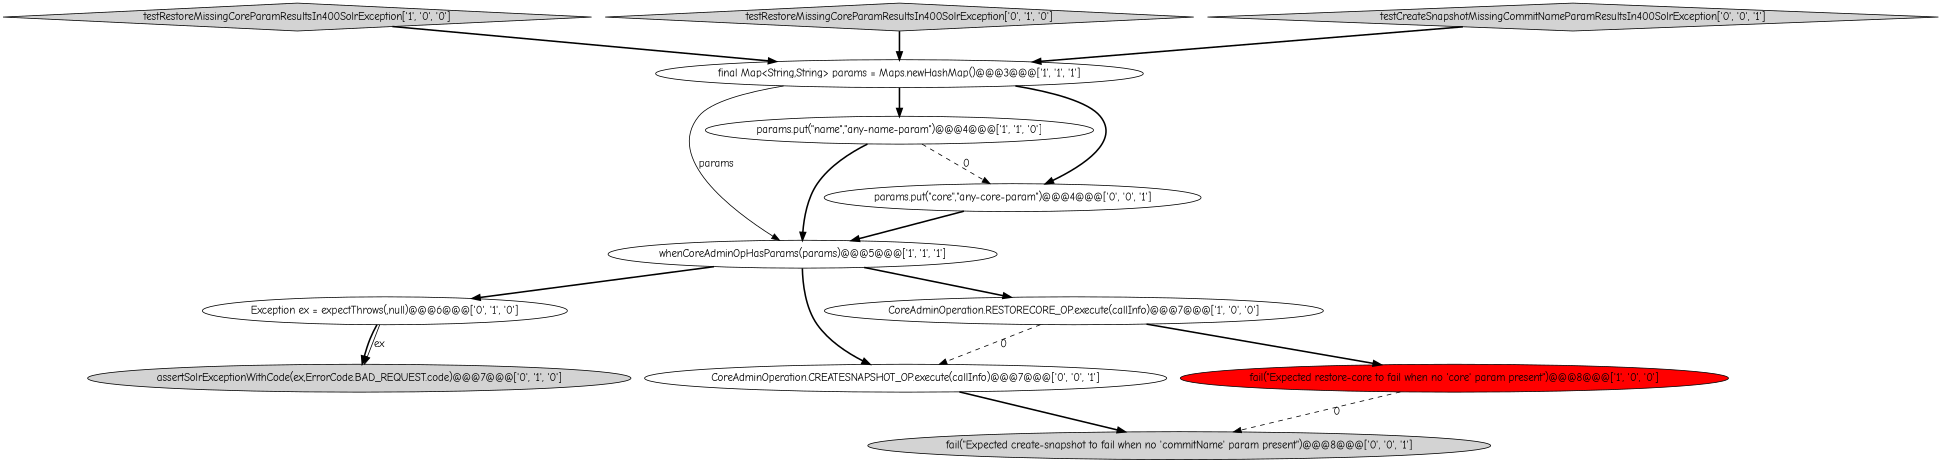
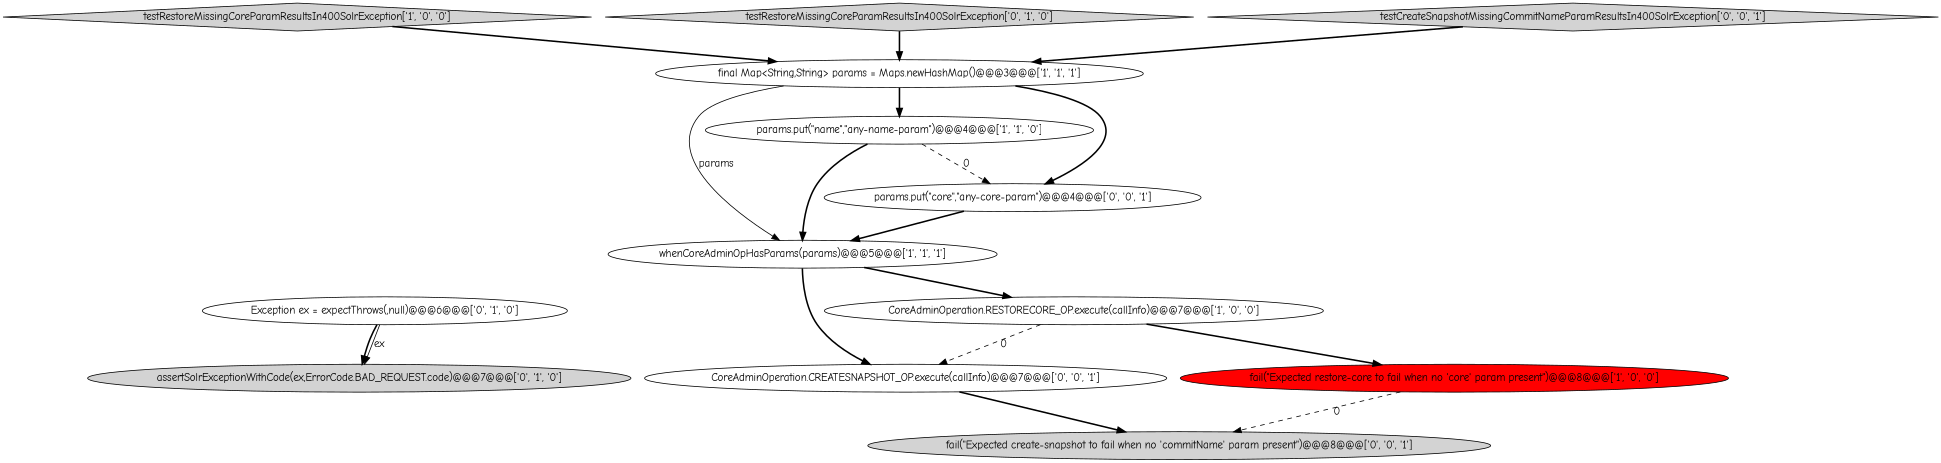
edge "whenCoreAdminOpHasParams(params)@@@5@@@['1', '1', '1']" -> "Exception ex = expectThrows(,null)@@@6@@@['0', '1', '0']": removed
